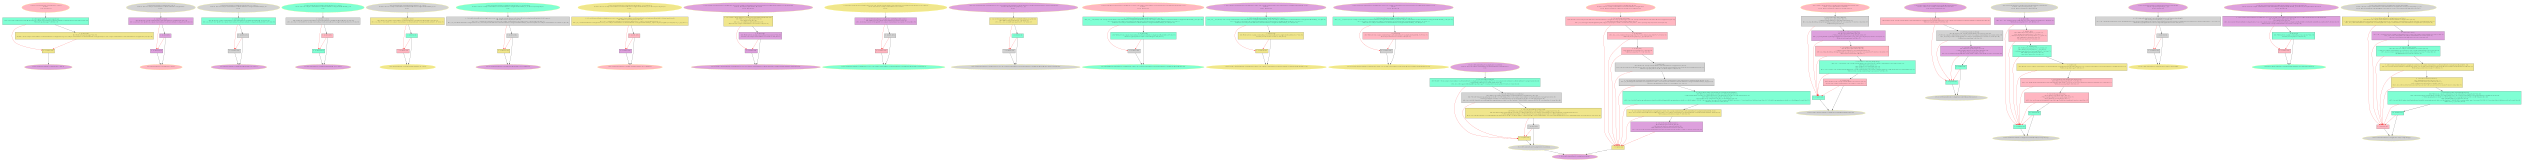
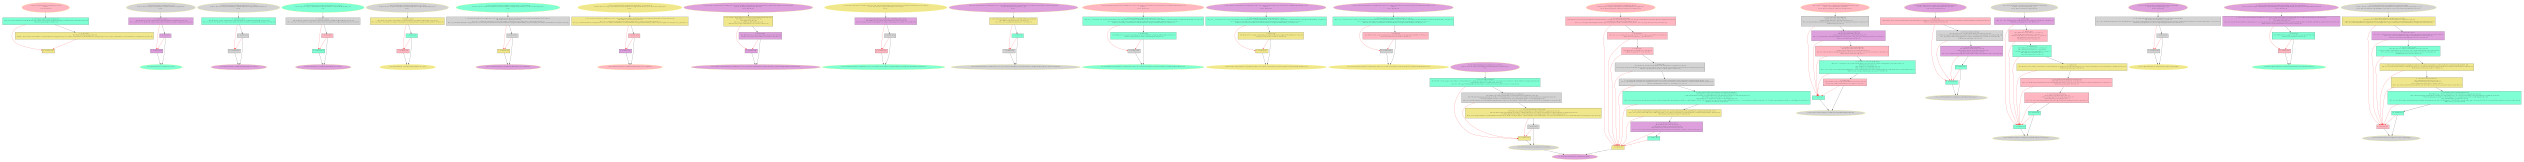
node "2: Exit void RelationalDataAccessApplication.<clinit>()": removed
node "2: Exit RelationalDataAccessApplication.<init>()": fillcolor lightpink -> aquamarine
node "12:  method_body": added
